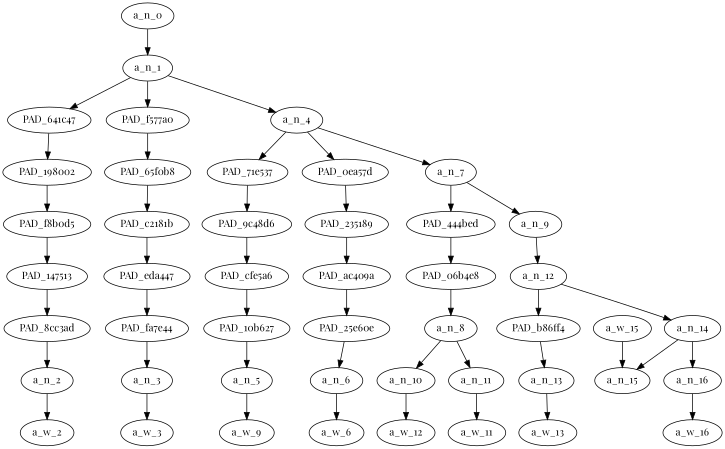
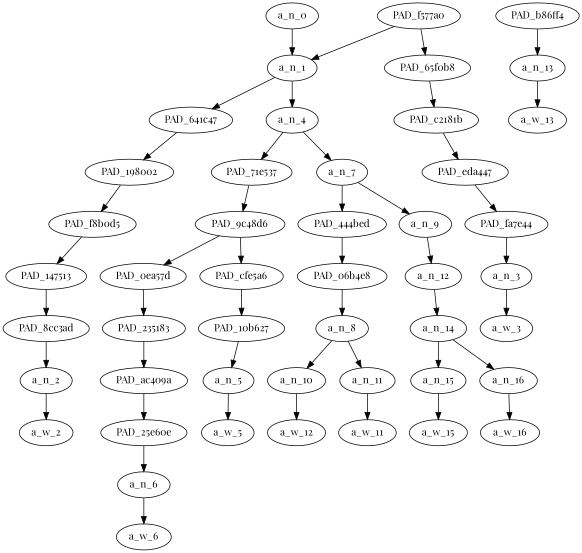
edge "a_n_1" -> "PAD_f577a0": reversed
edge "a_n_4" -> "PAD_0ea57d": now "PAD_9c48d6" -> "PAD_0ea57d"
node "PAD_235189": label "PAD_235189" -> "PAD_235183"
edge "a_n_12" -> "PAD_b86ff4": removed
edge "a_w_15" -> "a_n_15": reversed
node "a_w_9": label "a_w_9" -> "a_w_5"
